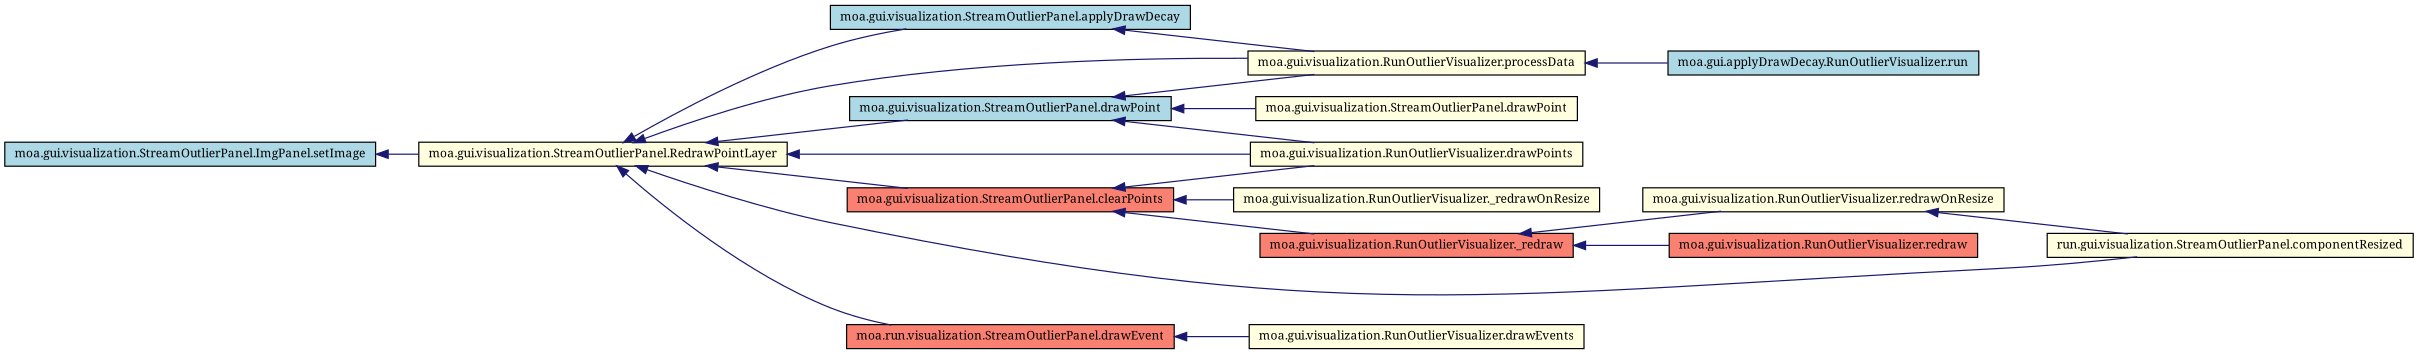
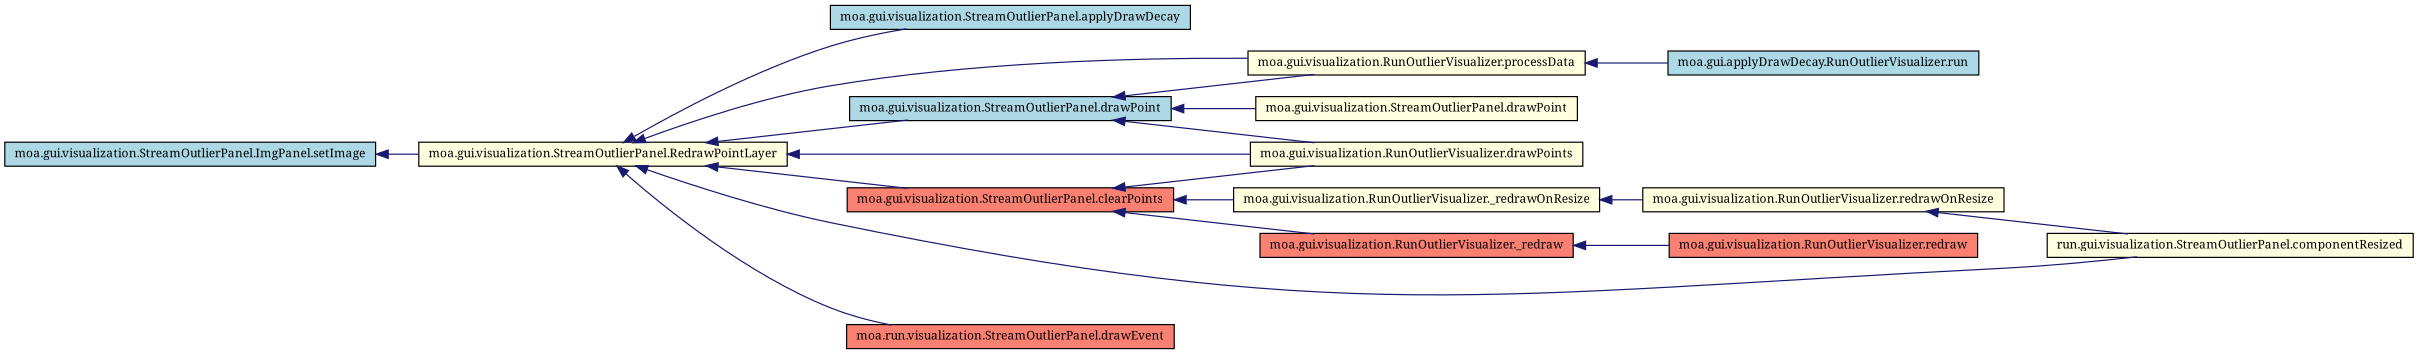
edge "moa.gui.visualization.RunOutlierVisualizer.processData" -> "moa.gui.visualization.StreamOutlierPanel.applyDrawDecay": removed
edge "moa.gui.visualization.RunOutlierVisualizer.redrawOnResize" -> "moa.gui.visualization.RunOutlierVisualizer._redraw": now "moa.gui.visualization.RunOutlierVisualizer.redrawOnResize" -> "moa.gui.visualization.RunOutlierVisualizer._redrawOnResize"
node "moa.gui.visualization.RunOutlierVisualizer.drawEvents": removed
